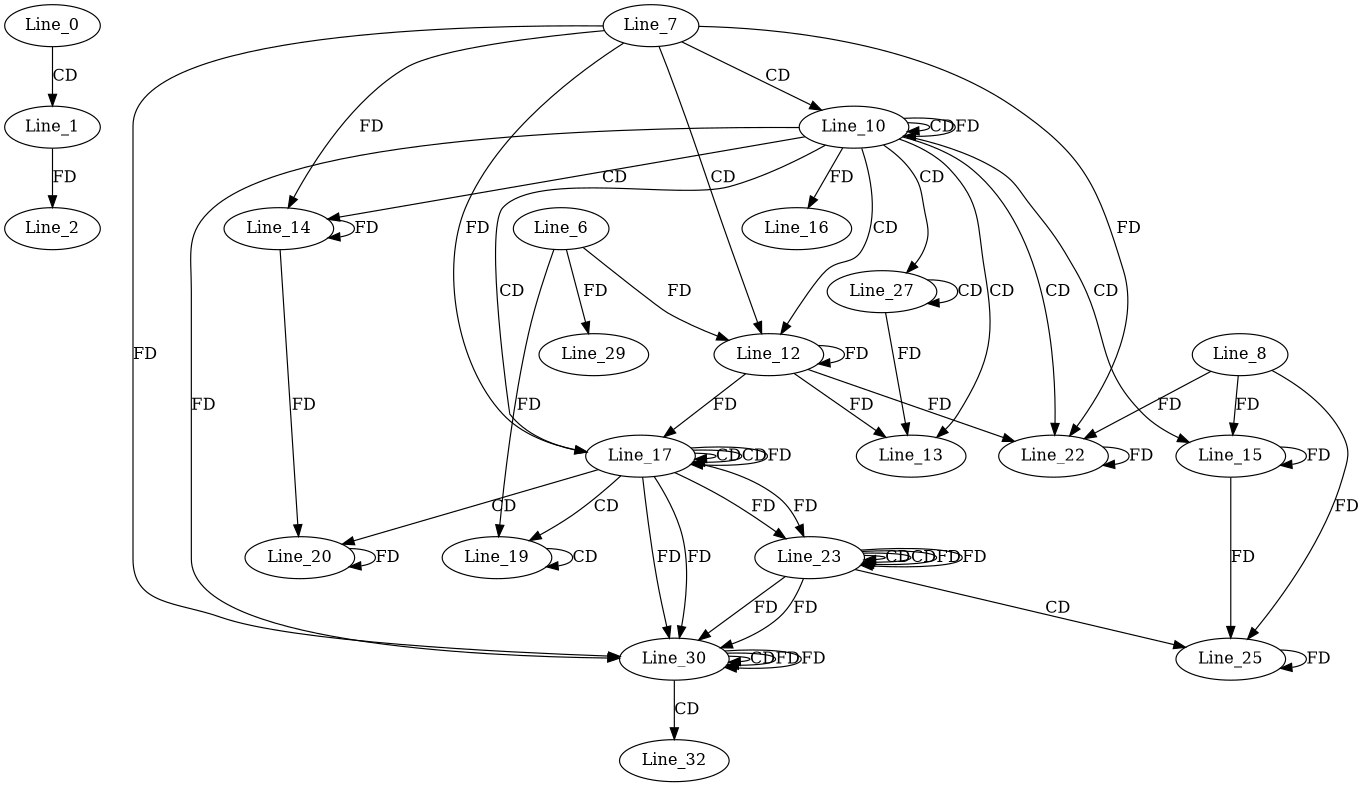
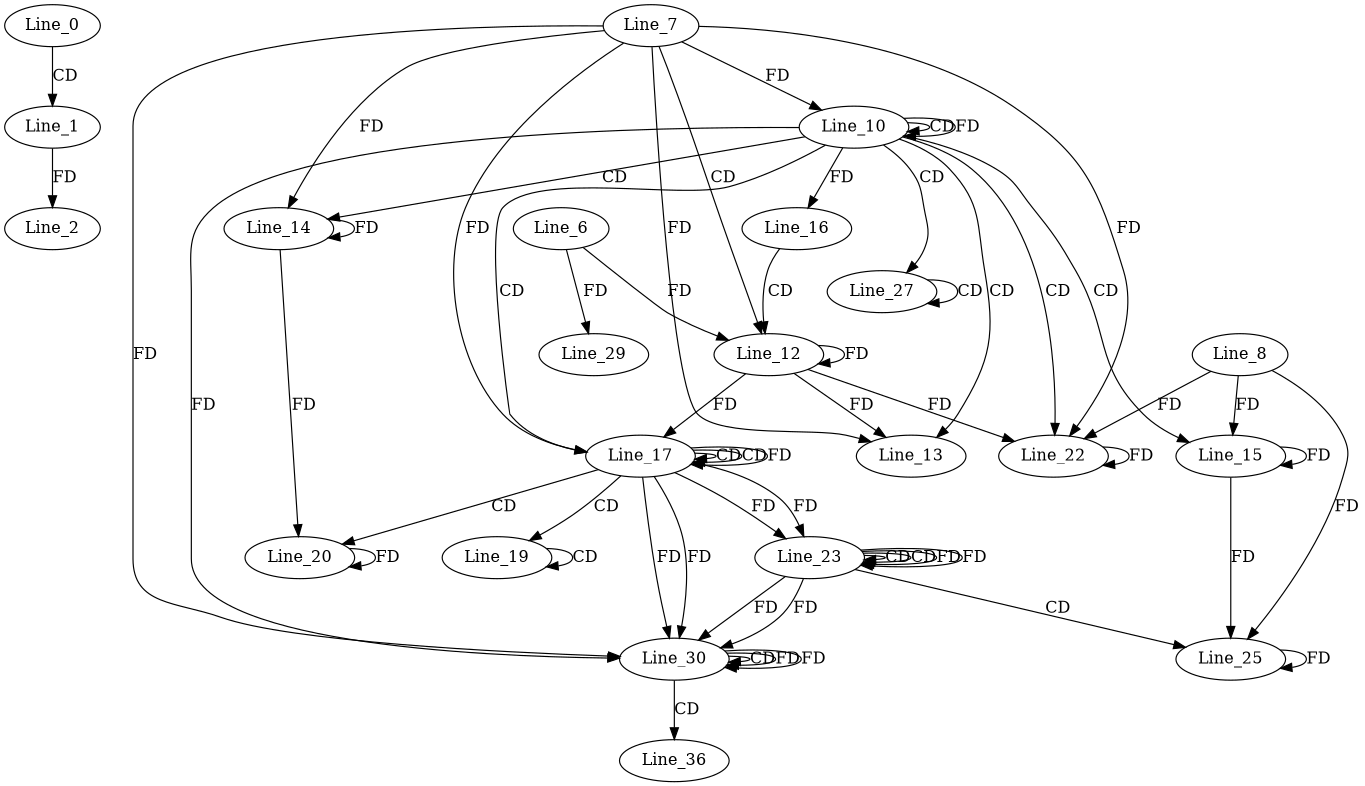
edge "Line_7" -> "Line_10": label "CD" -> "FD"
edge "Line_10" -> "Line_12": now "Line_16" -> "Line_12"
edge "Line_27" -> "Line_13": now "Line_7" -> "Line_13"
edge "Line_6" -> "Line_19": removed, label "FD"
node "Line_32": label "Line_32" -> "Line_36"
